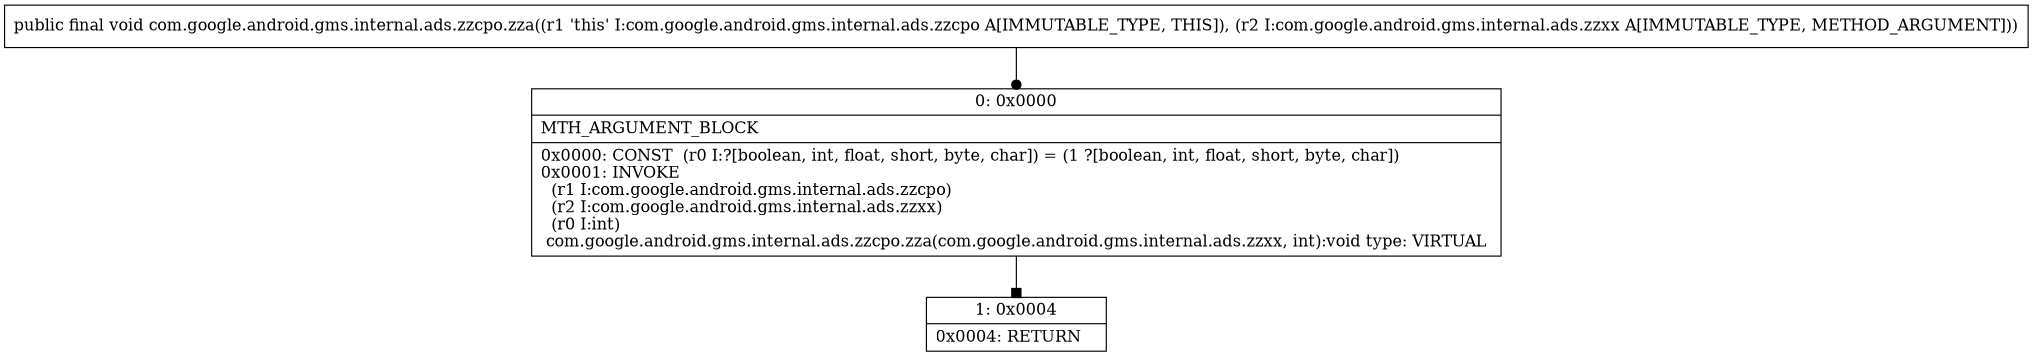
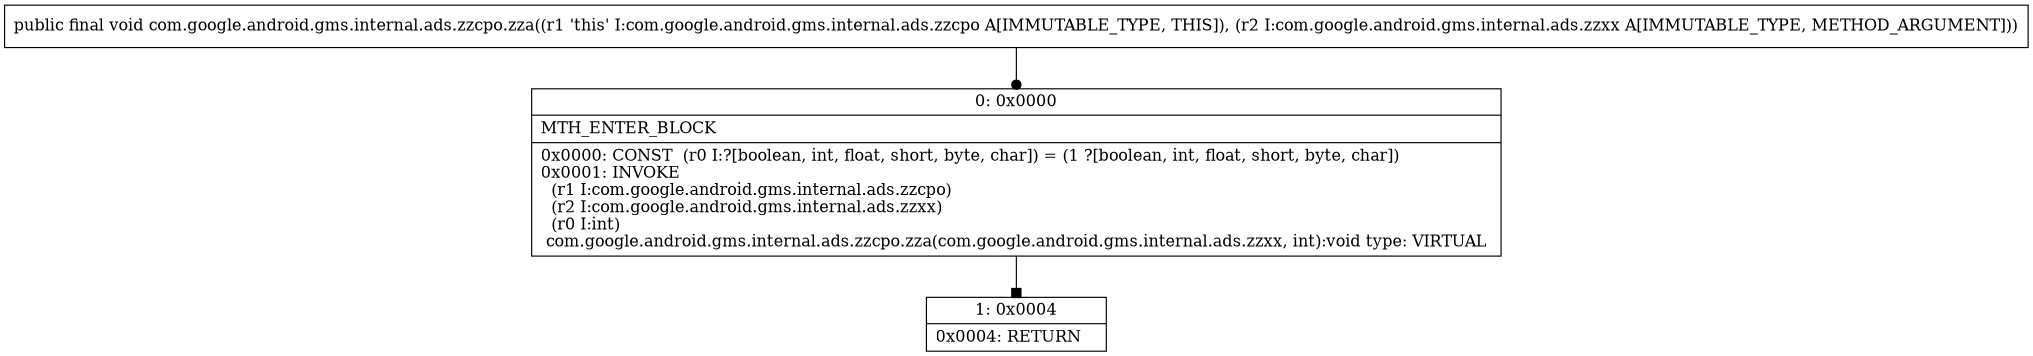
node "0: 0x0000": text "MTH_ARGUMENT_BLOCK" -> "MTH_ENTER_BLOCK"
